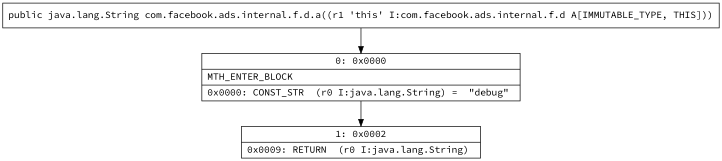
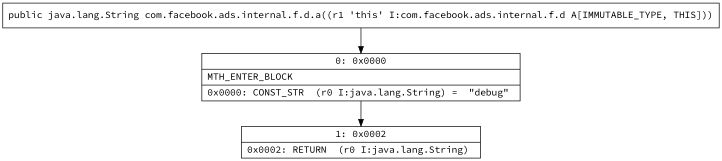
node "1: 0x0002": text "0x0009: RETURN  (r0 I:java.lang.String)" -> "0x0002: RETURN  (r0 I:java.lang.String)"
